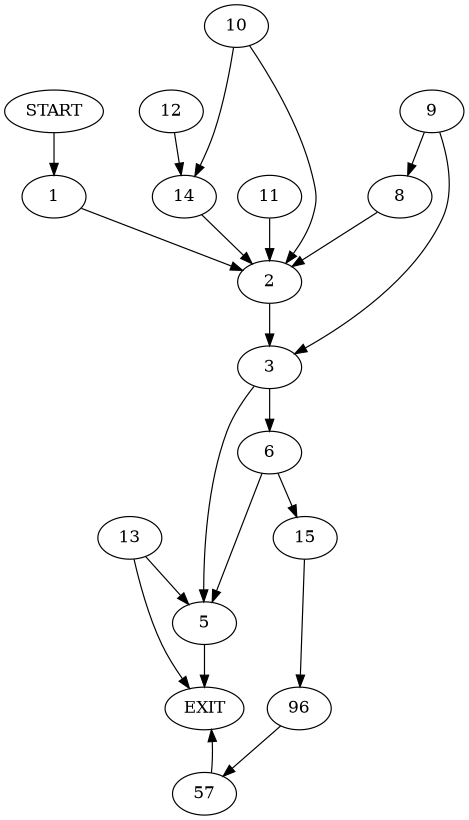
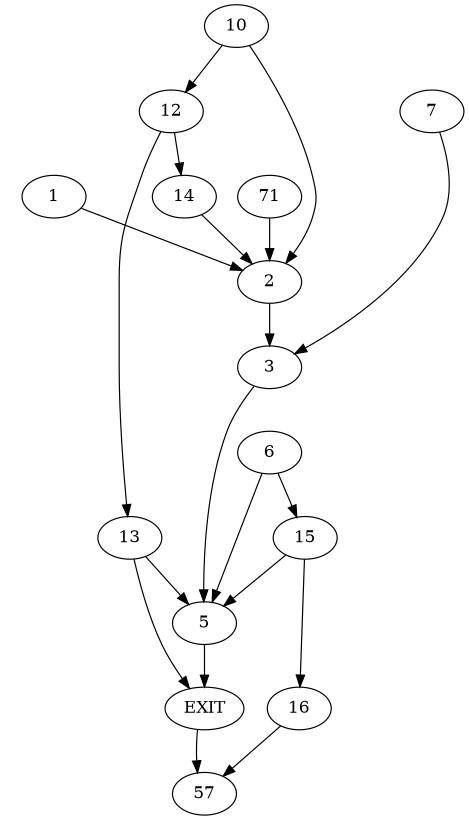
edge "10" -> "14": now "10" -> "12"
node "START": removed
node "9": label "9" -> "7"
node "11": label "11" -> "71"
node "8": removed
edge "12" -> "13": added
edge "3" -> "6": removed
edge "15" -> "5": added
node "96": label "96" -> "16"
edge "57" -> "EXIT": reversed
